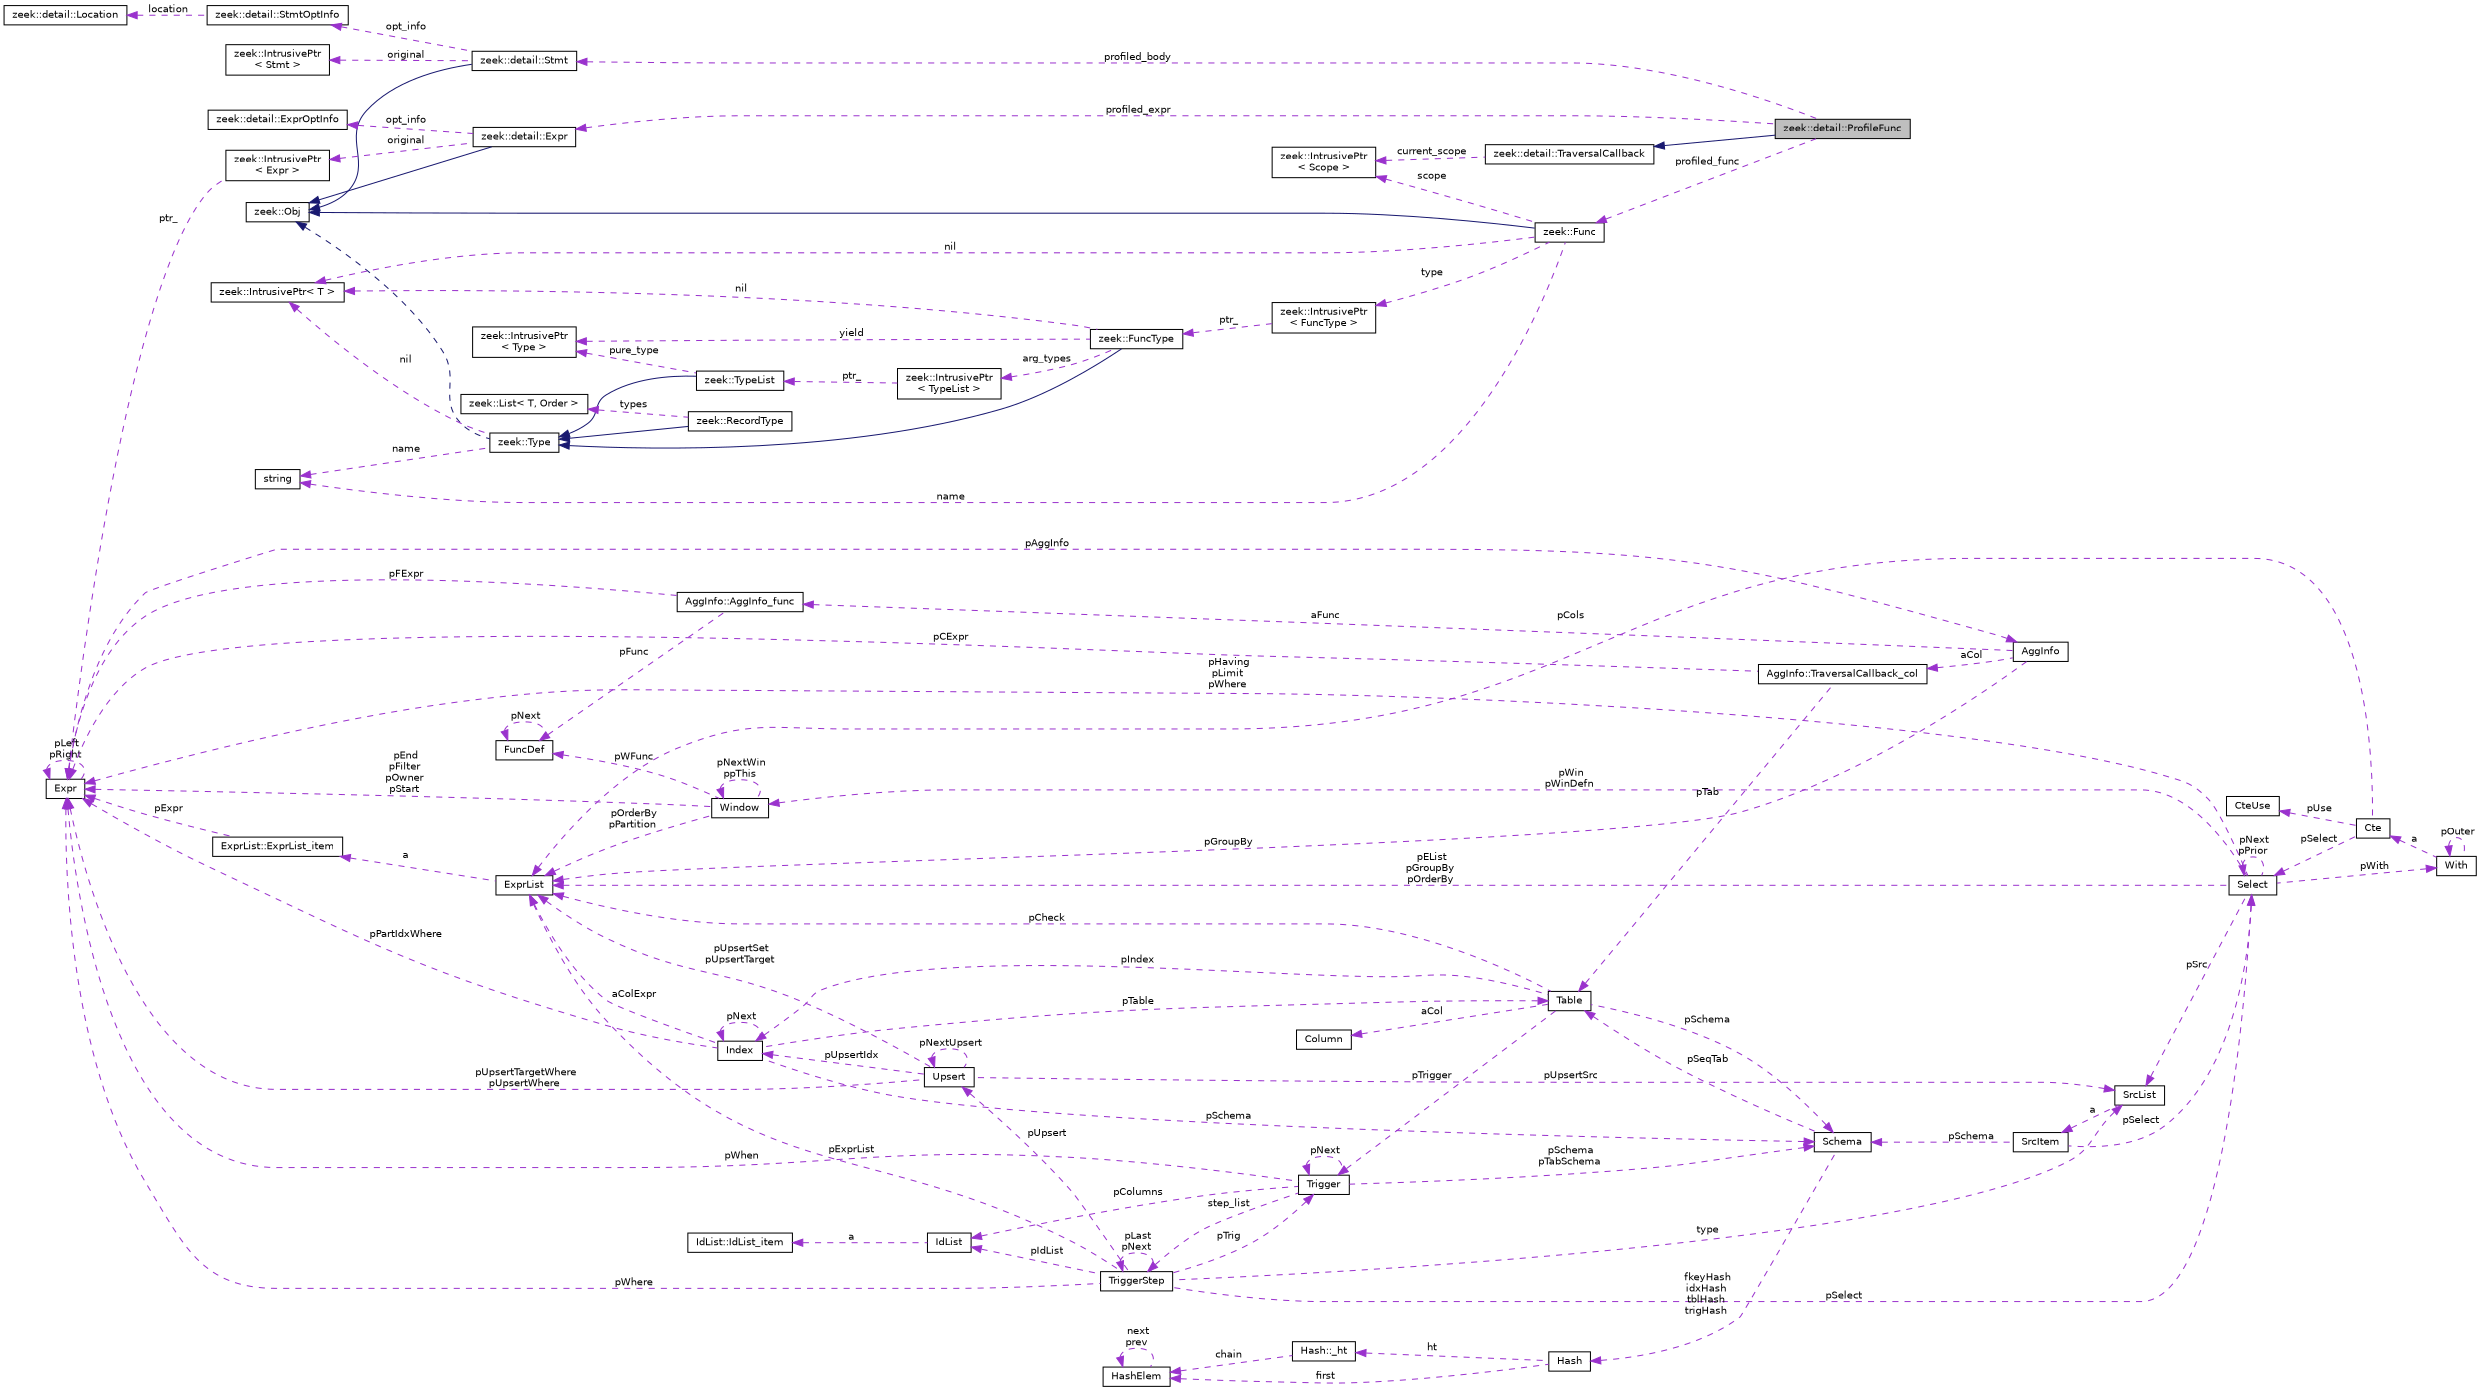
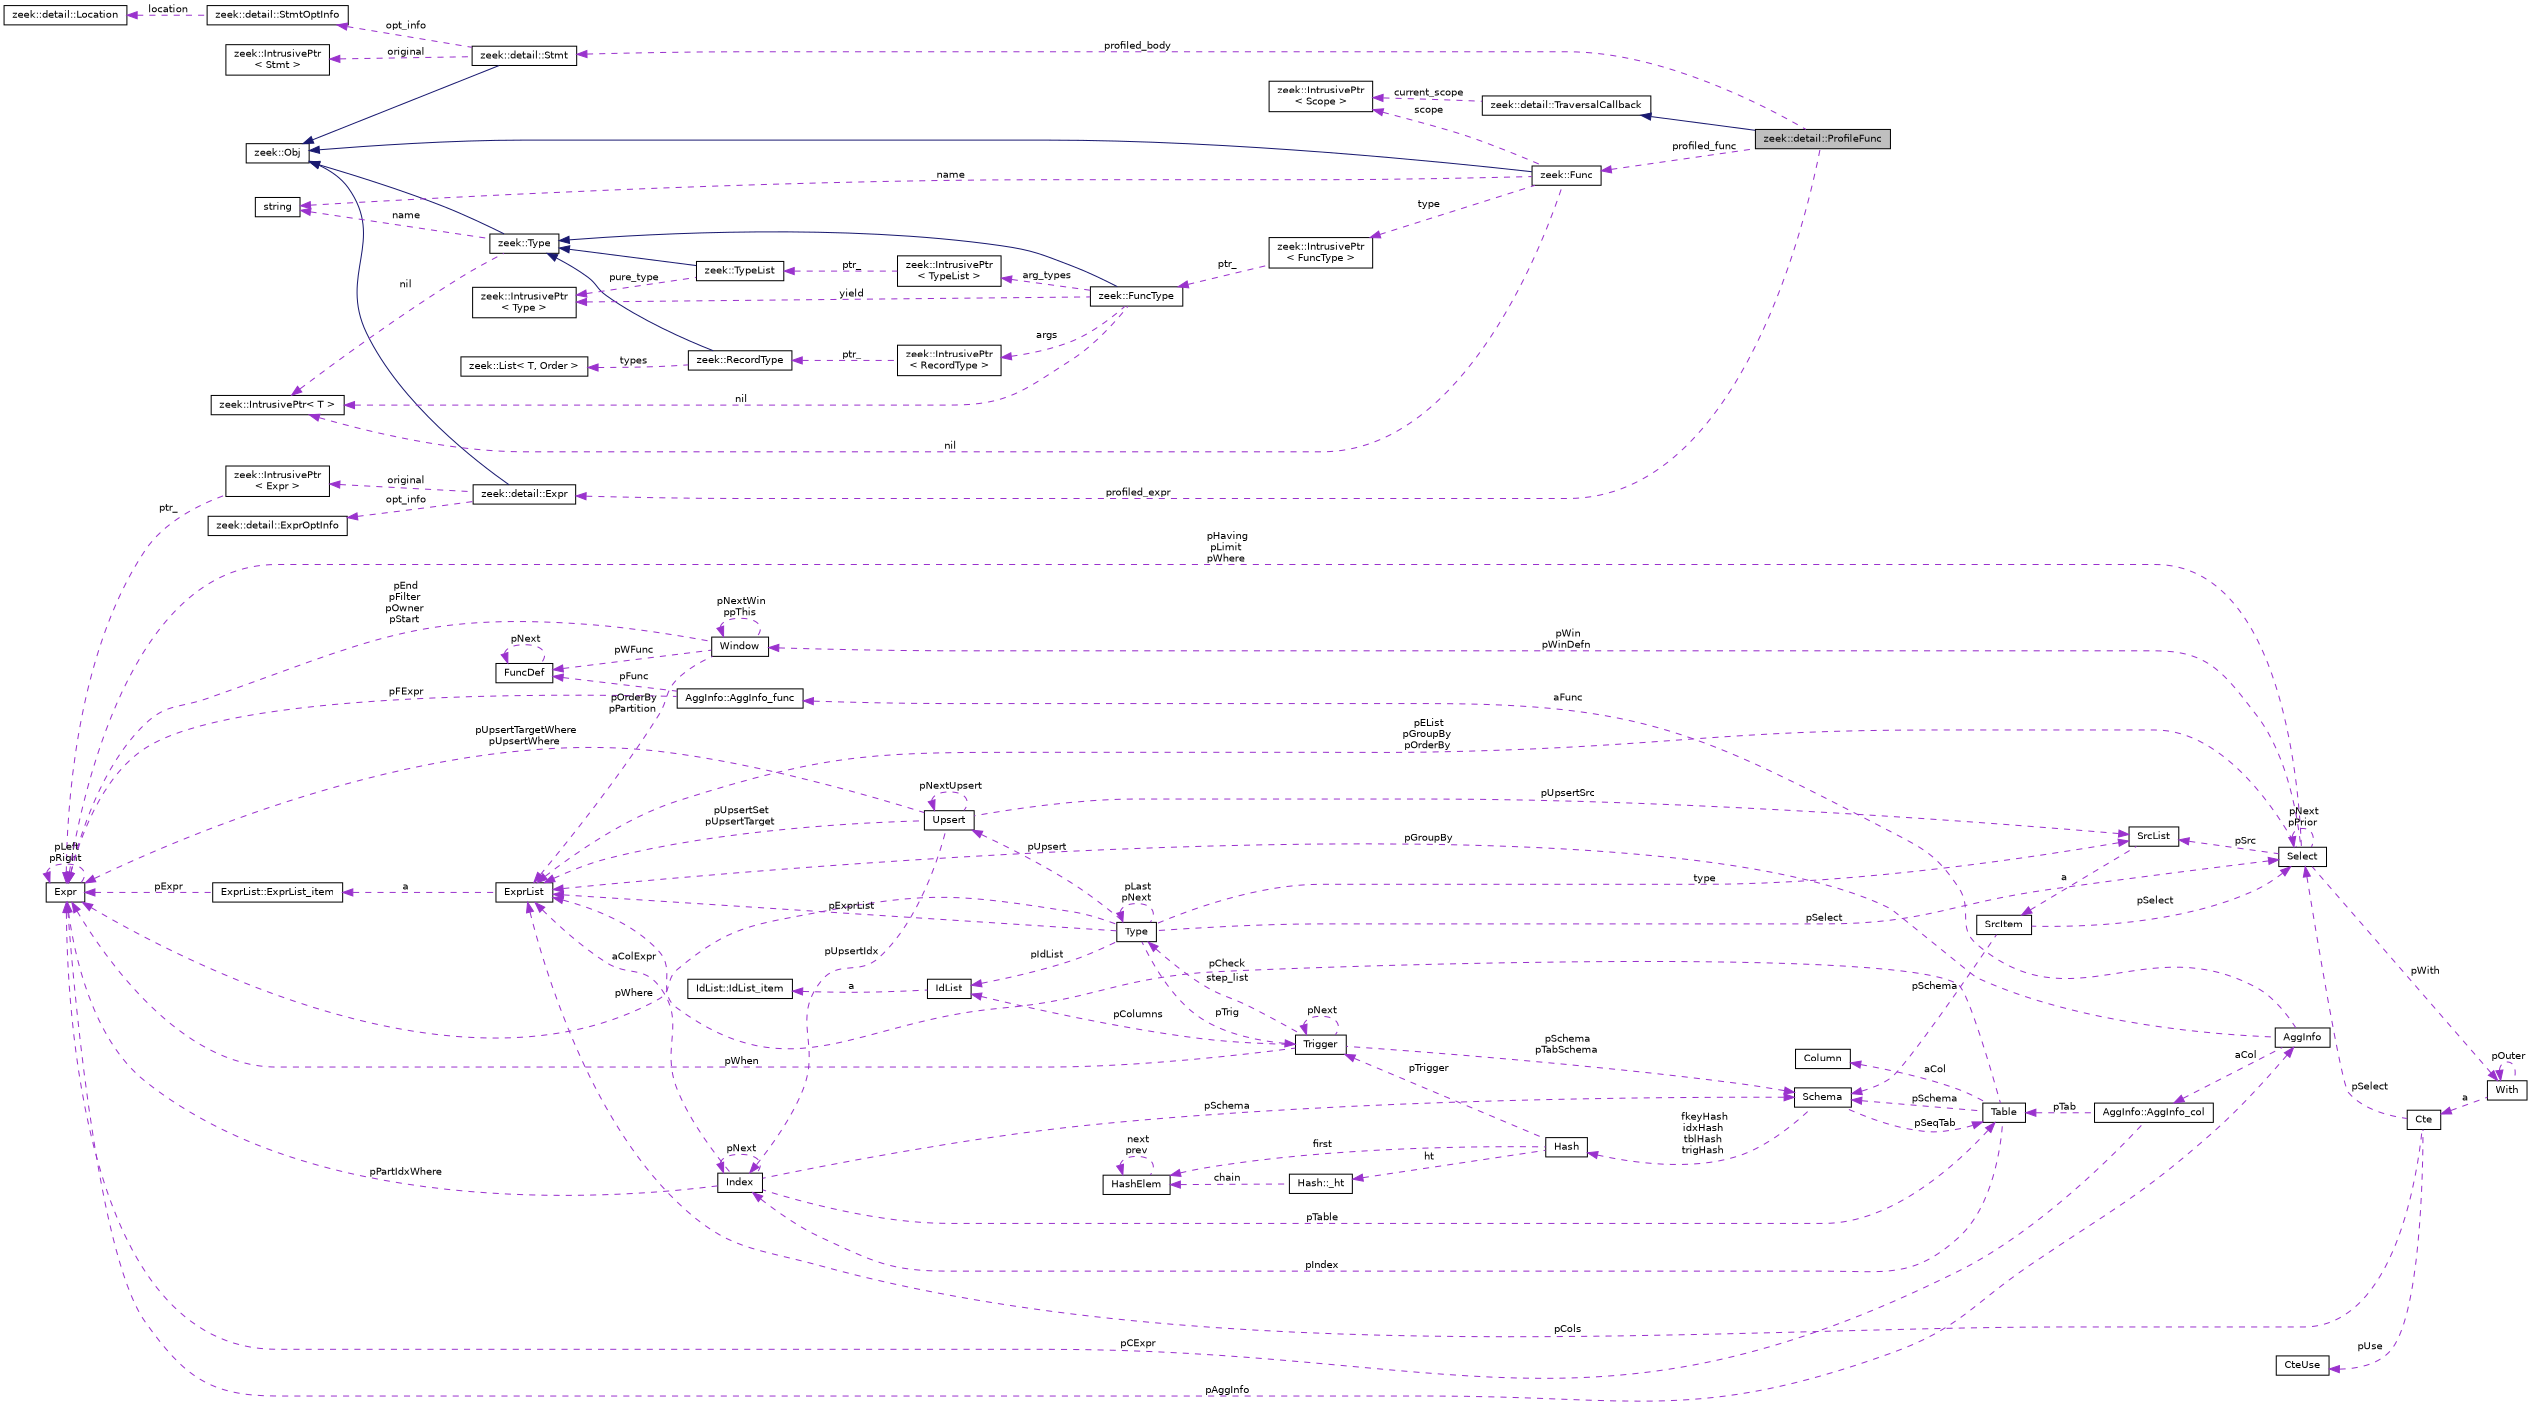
edge "zeek::Type" -> "zeek::Obj": style dashed -> solid
node "zeek::IntrusivePtr < RecordType >": added
node "AggInfo::TraversalCallback_col": label "AggInfo::TraversalCallback_col" -> "AggInfo::AggInfo_col"
edge "Table" -> "Trigger": now "Hash" -> "Trigger"
node "TriggerStep": label "TriggerStep" -> "Type"
